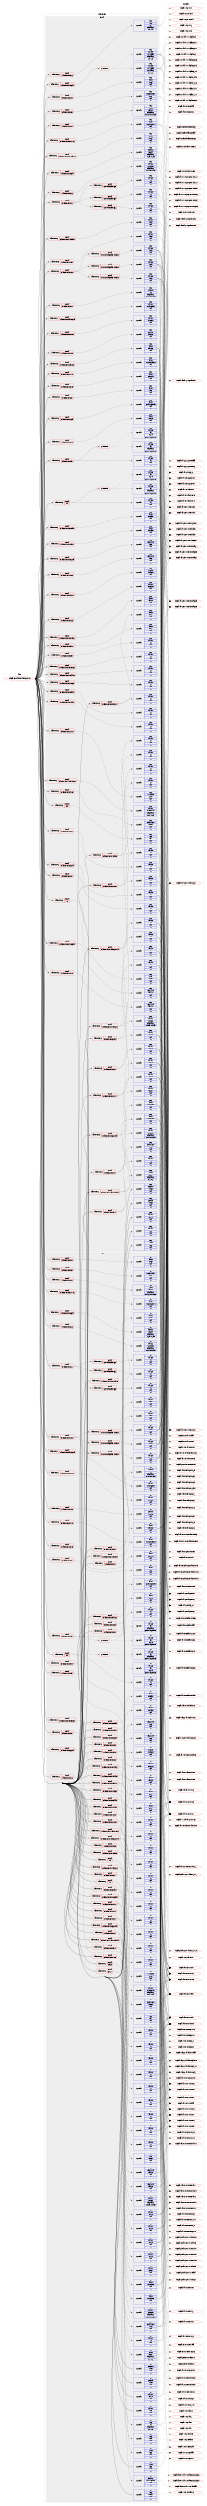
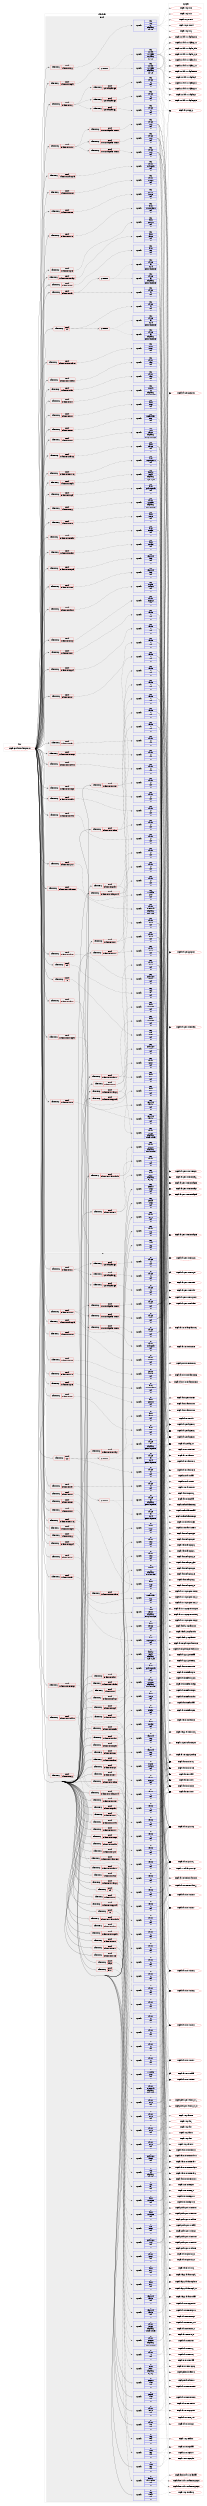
node "portage://dev-db/oracle-instantclient-21.13.0.0.0": removed
